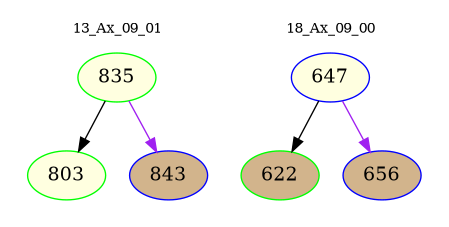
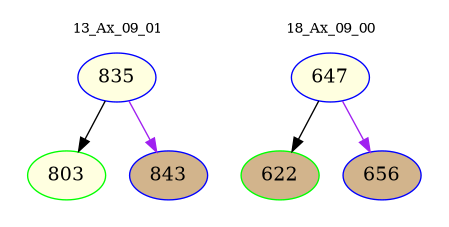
node "835": color green -> blue
